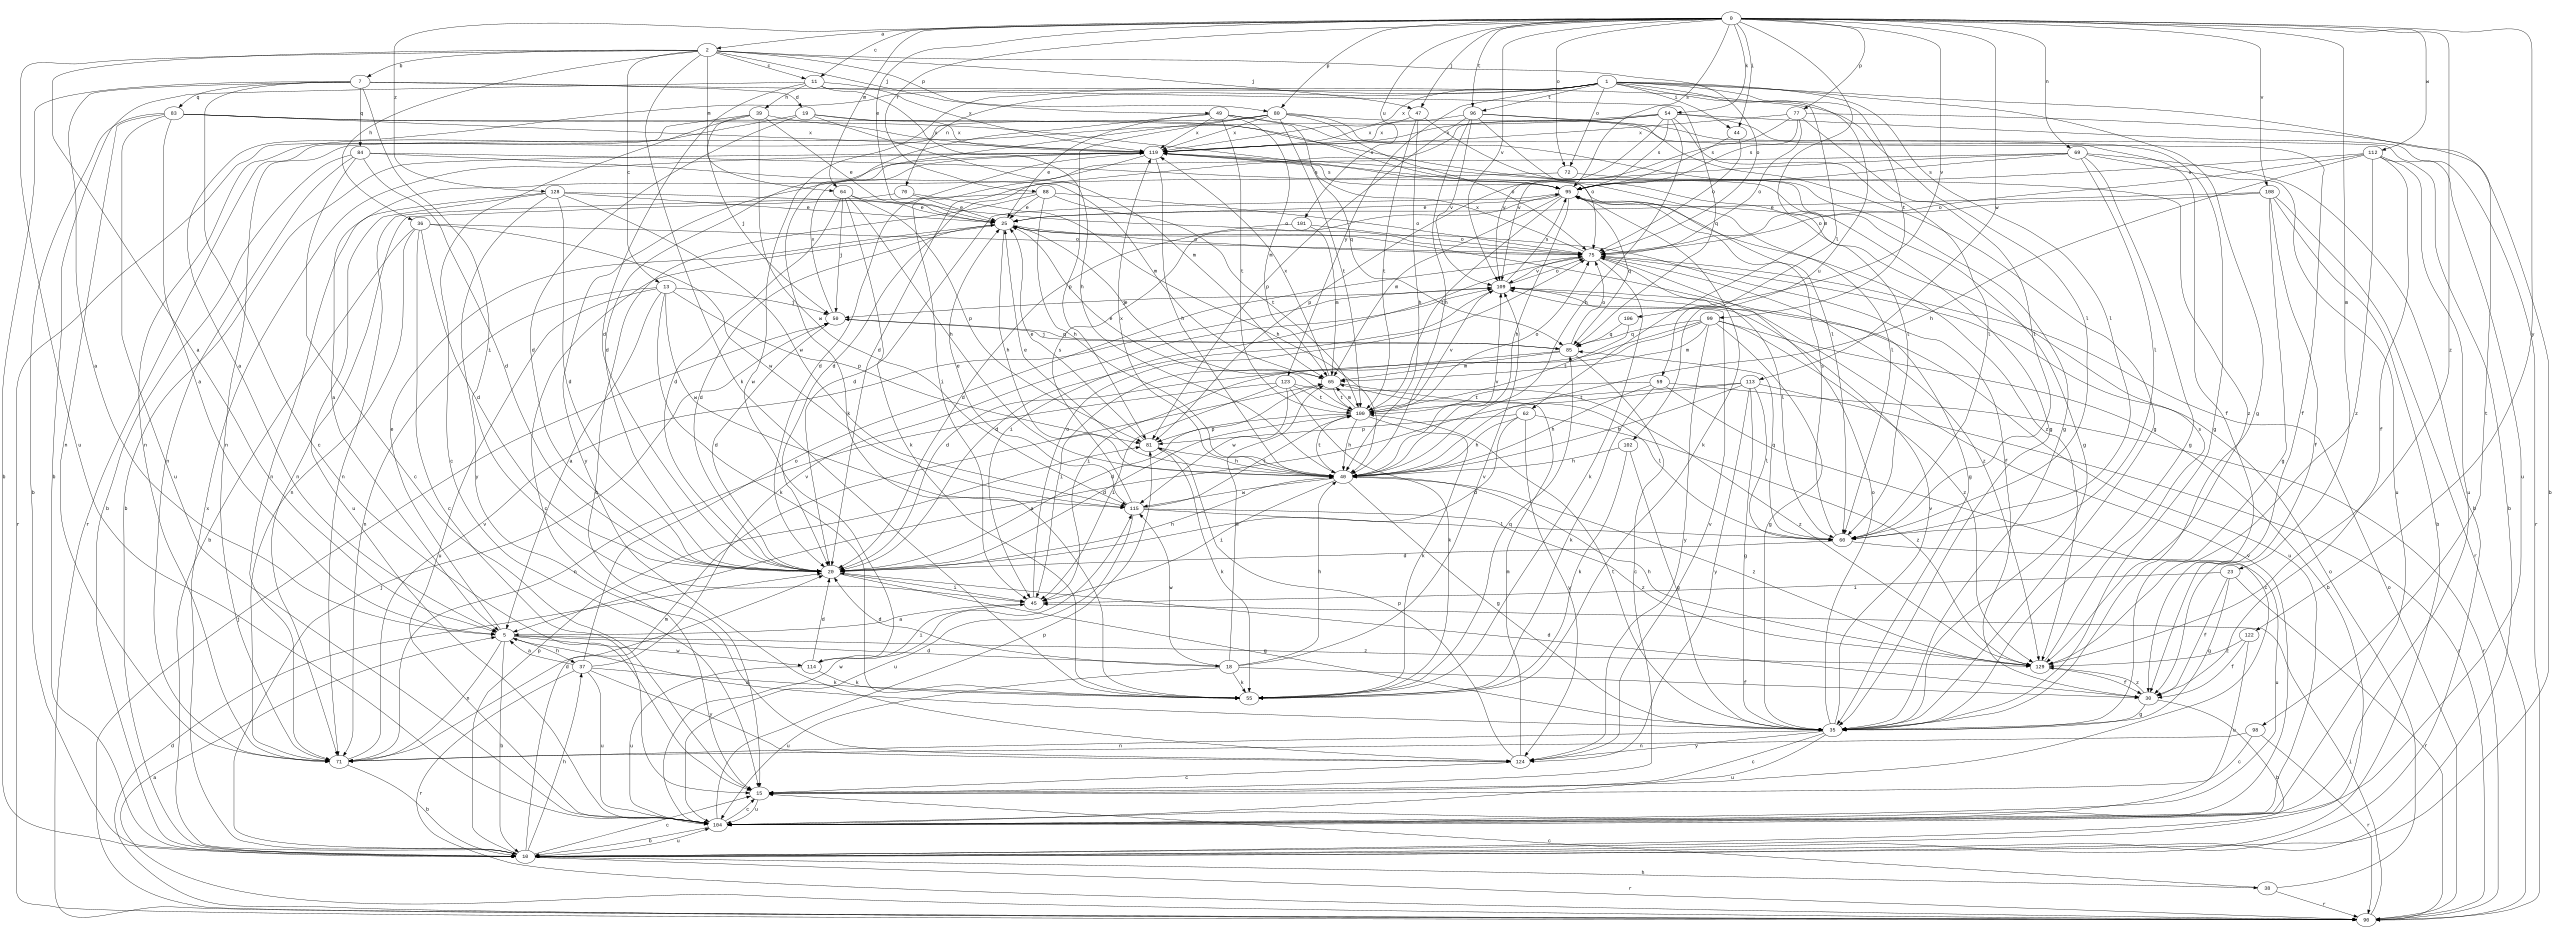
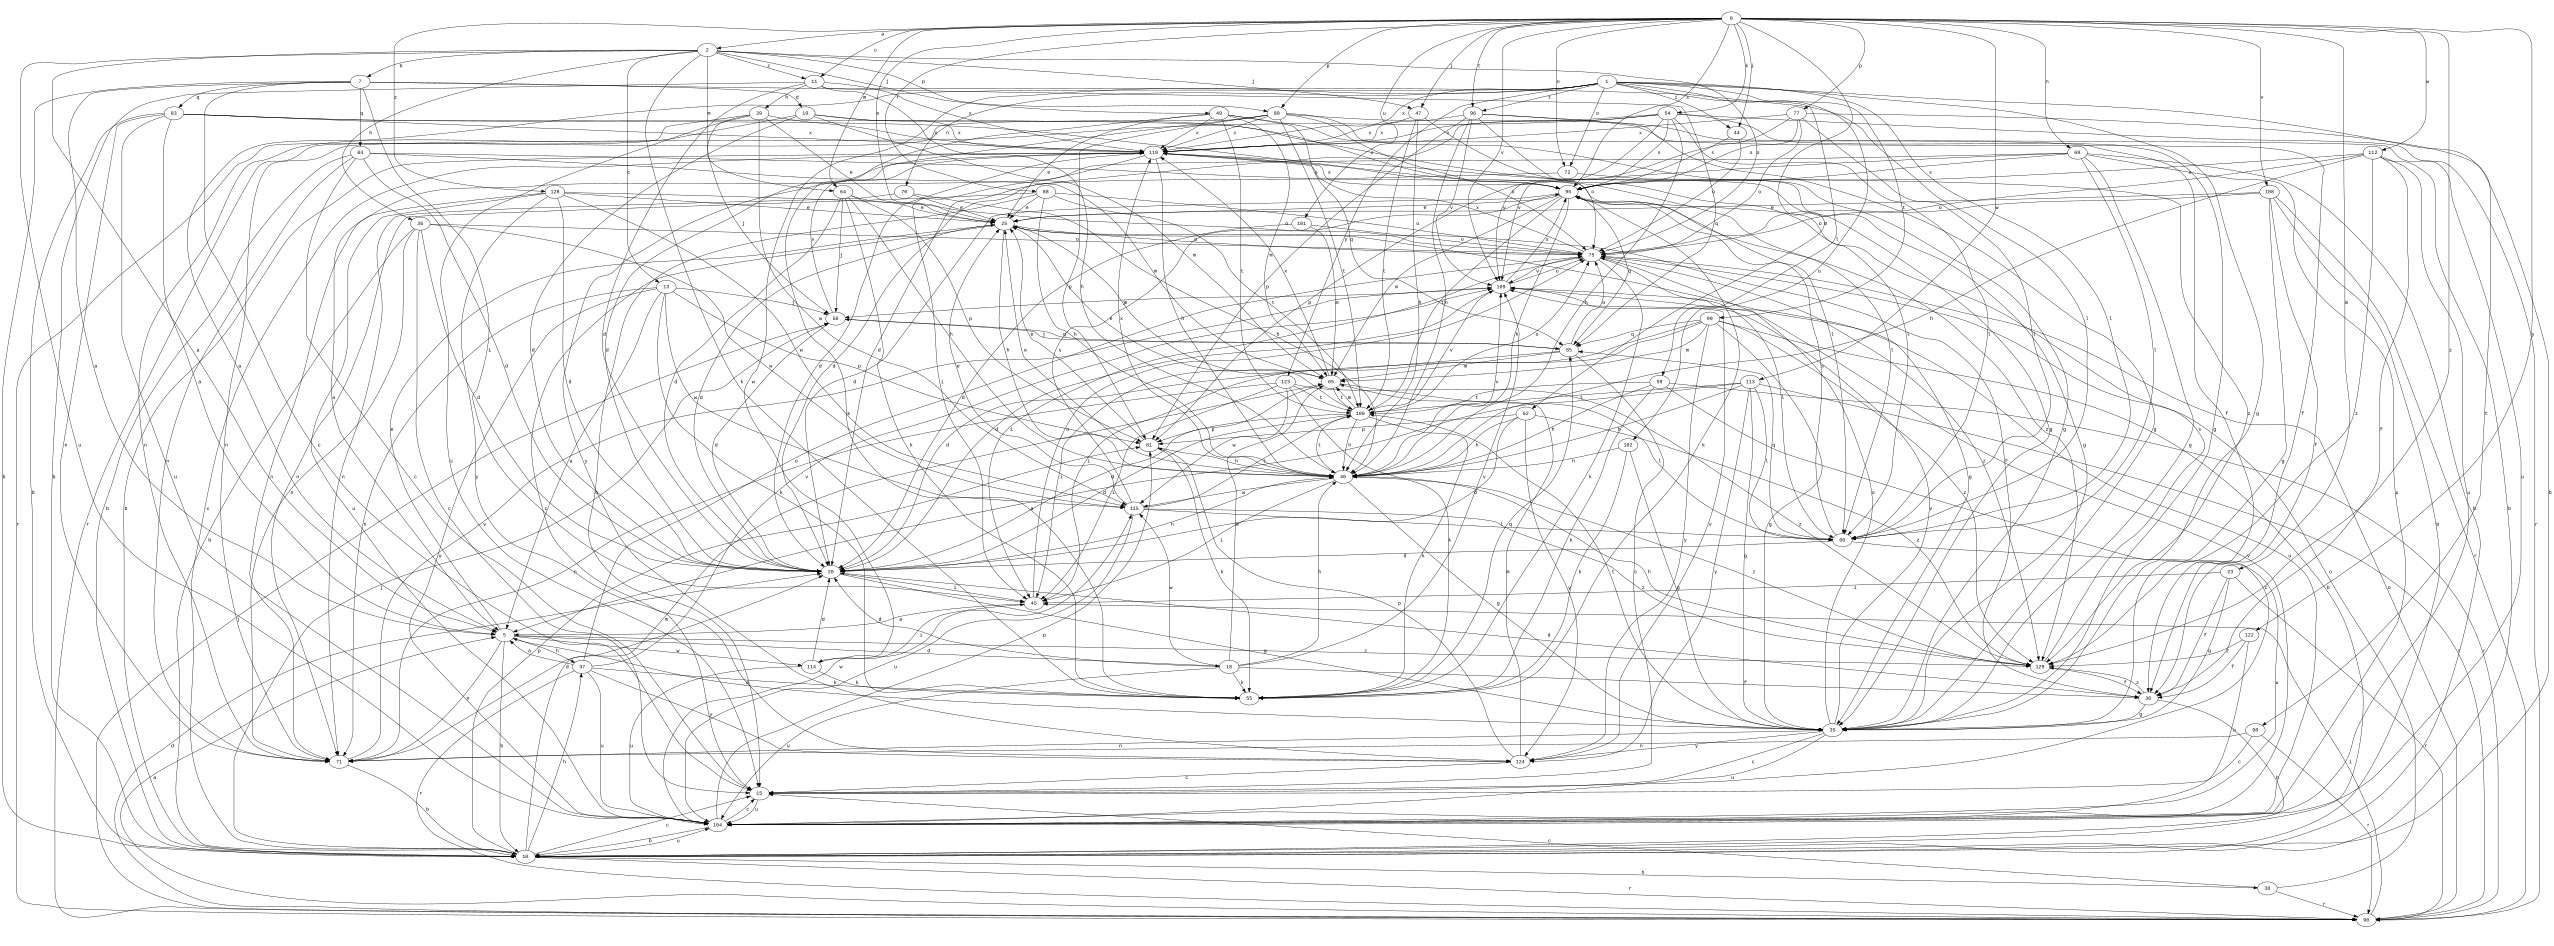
node "106": removed
